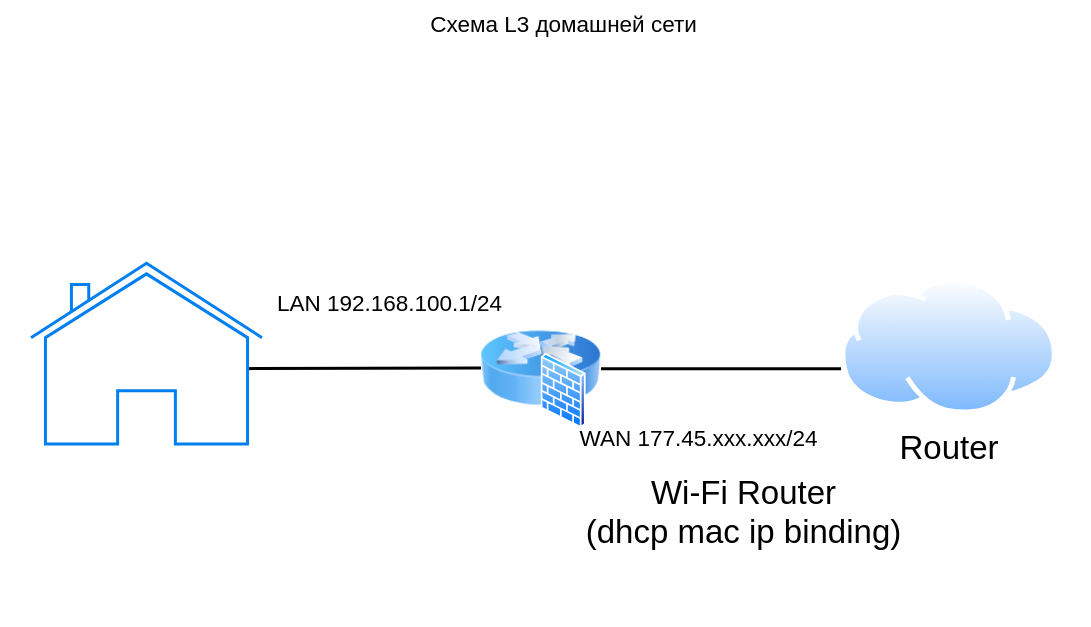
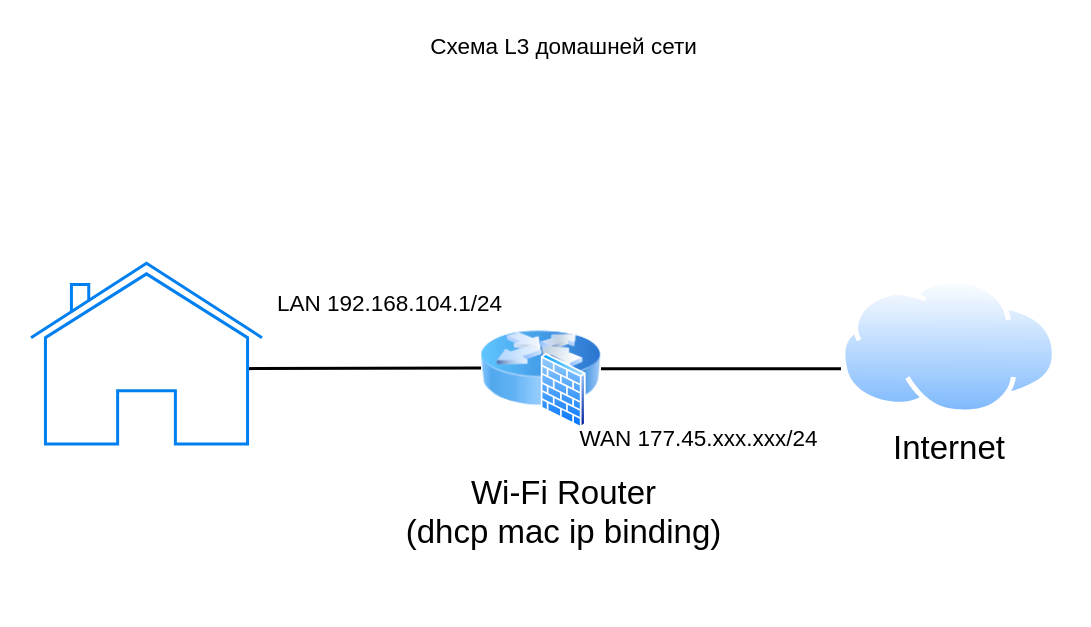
node "Схема L3 домашней сети": moved (564, 23) -> (564, 46)
node "LAN 192.168.100.1/24": label "LAN 192.168.100.1/24" -> "LAN 192.168.104.1/24"
node "Router": label "Router" -> "Internet"
node "Wi-Fi Router (dhcp mac ip binding)": moved (744, 534) -> (564, 534)
